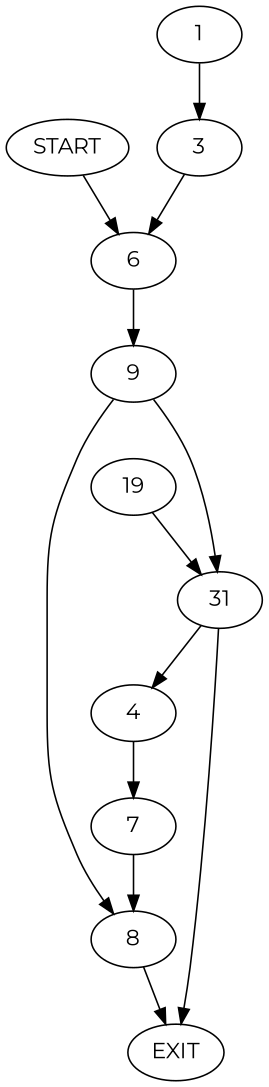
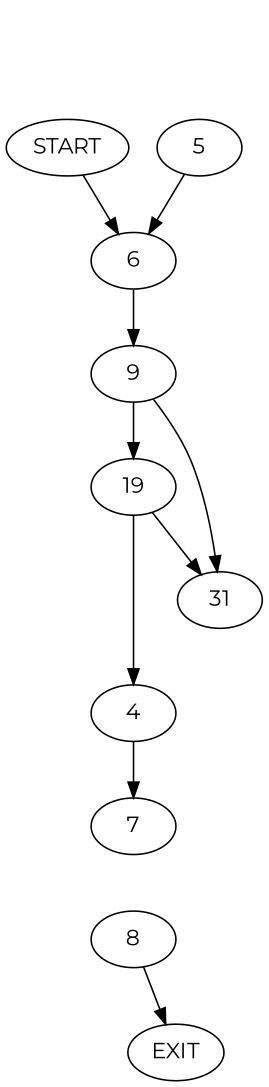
node "1": removed
node "3": label "3" -> "5"
edge "9" -> "8": now "9" -> "19"
edge "31" -> "4": now "19" -> "4"
edge "31" -> "EXIT": removed
edge "7" -> "8": removed
